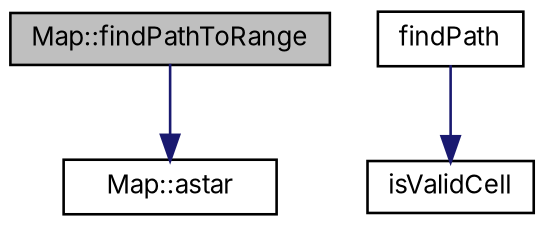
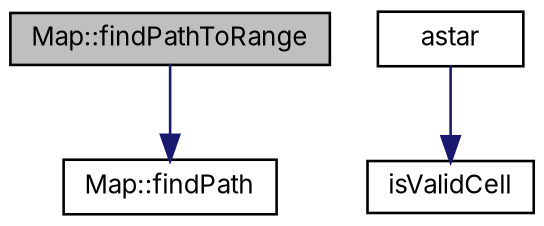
node "findPath": label "findPath" -> "astar"
node "Map::astar": label "Map::astar" -> "Map::findPath"
